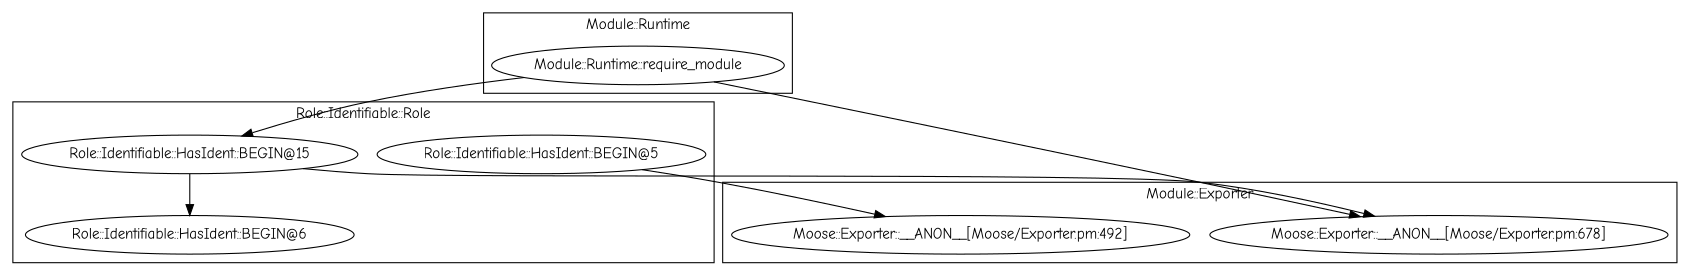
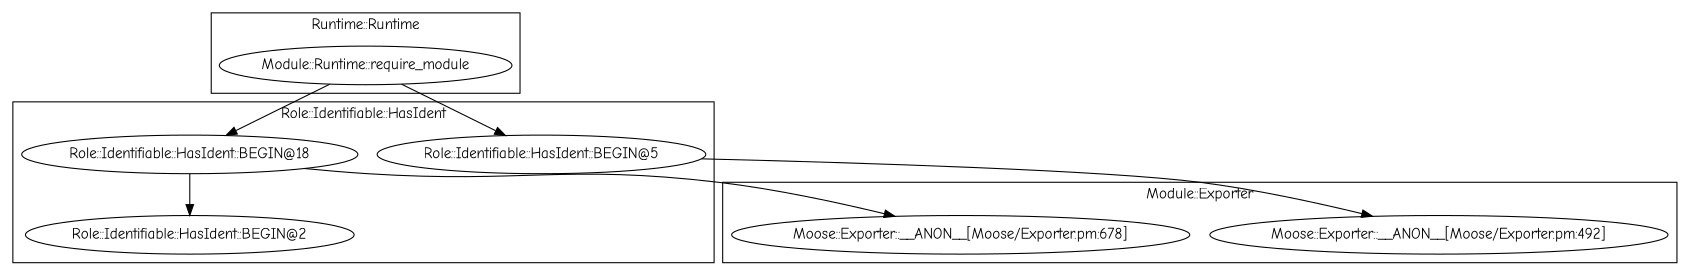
cluster "Module::Runtime": label "Module::Runtime" -> "Runtime::Runtime"
cluster "Role::Identifiable::Role": label "Role::Identifiable::Role" -> "Role::Identifiable::HasIdent"
edge "Module::Runtime::require_module" -> "Moose::Exporter::__ANON__[Moose/Exporter.pm:678]": now "Module::Runtime::require_module" -> "Role::Identifiable::HasIdent::BEGIN@5"
node "Role::Identifiable::HasIdent::BEGIN@15": label "Role::Identifiable::HasIdent::BEGIN@15" -> "Role::Identifiable::HasIdent::BEGIN@18"
node "Role::Identifiable::HasIdent::BEGIN@6": label "Role::Identifiable::HasIdent::BEGIN@6" -> "Role::Identifiable::HasIdent::BEGIN@2"
